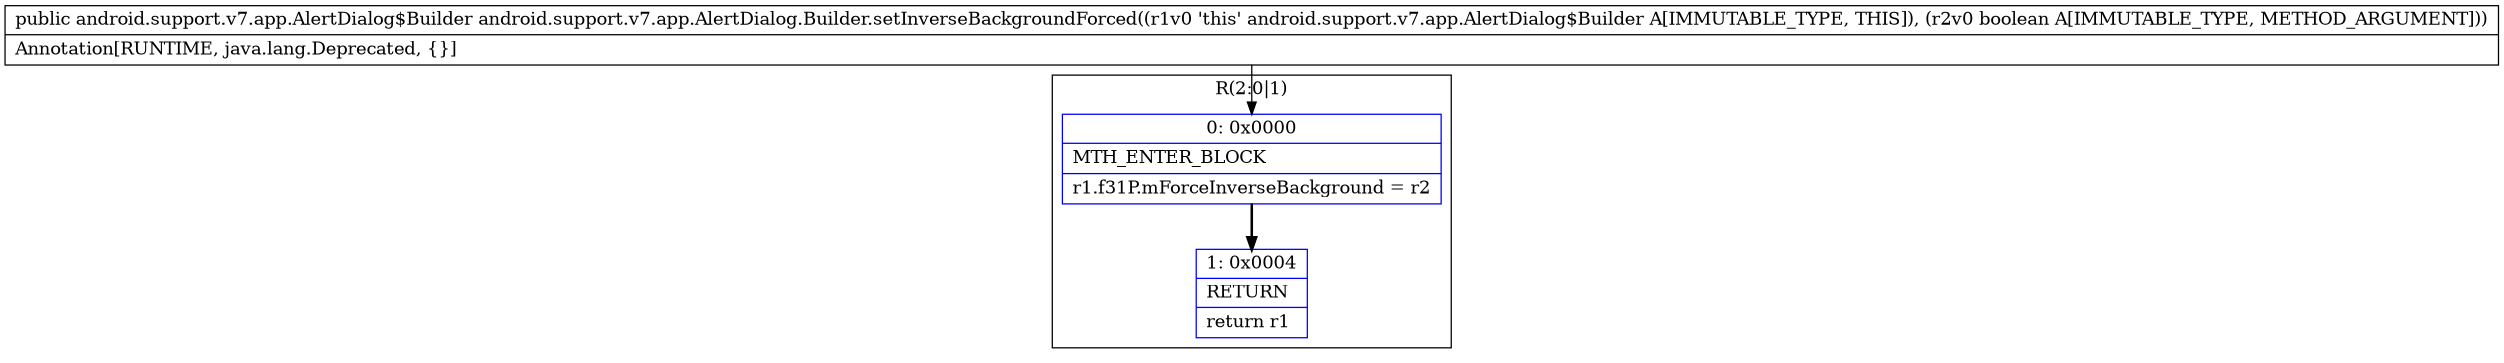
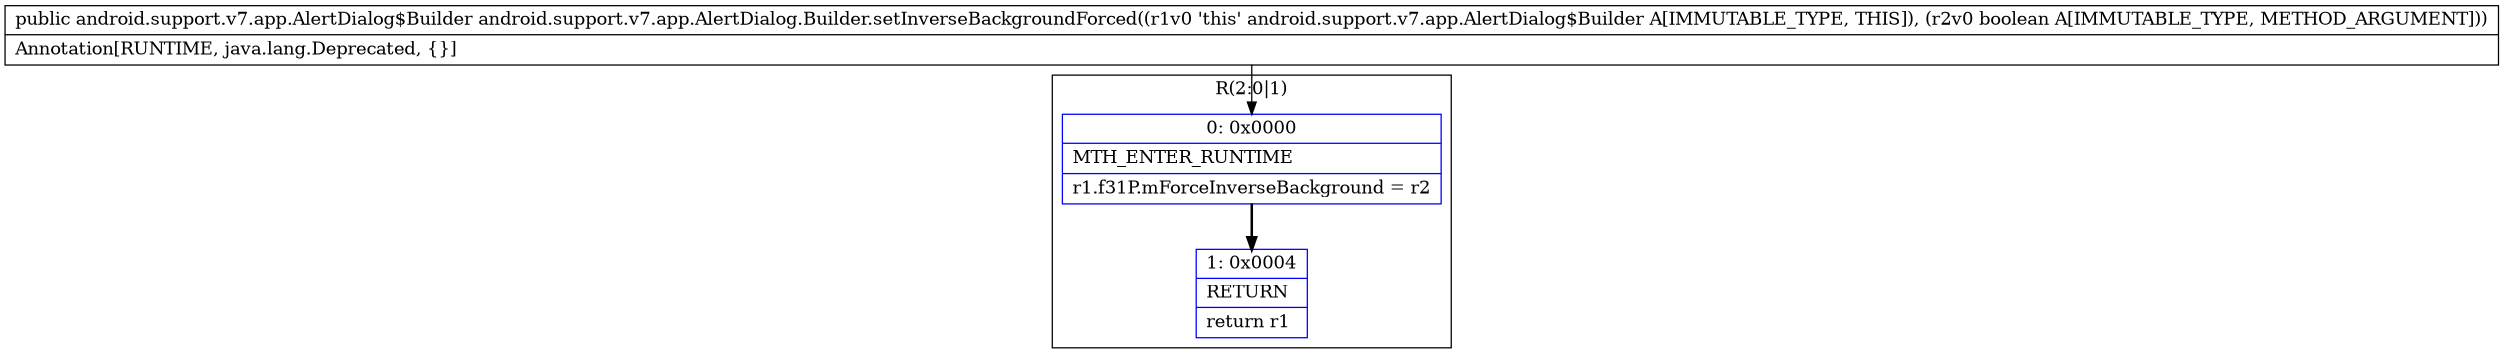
node "0: 0x0000": text "MTH_ENTER_BLOCK" -> "MTH_ENTER_RUNTIME"
